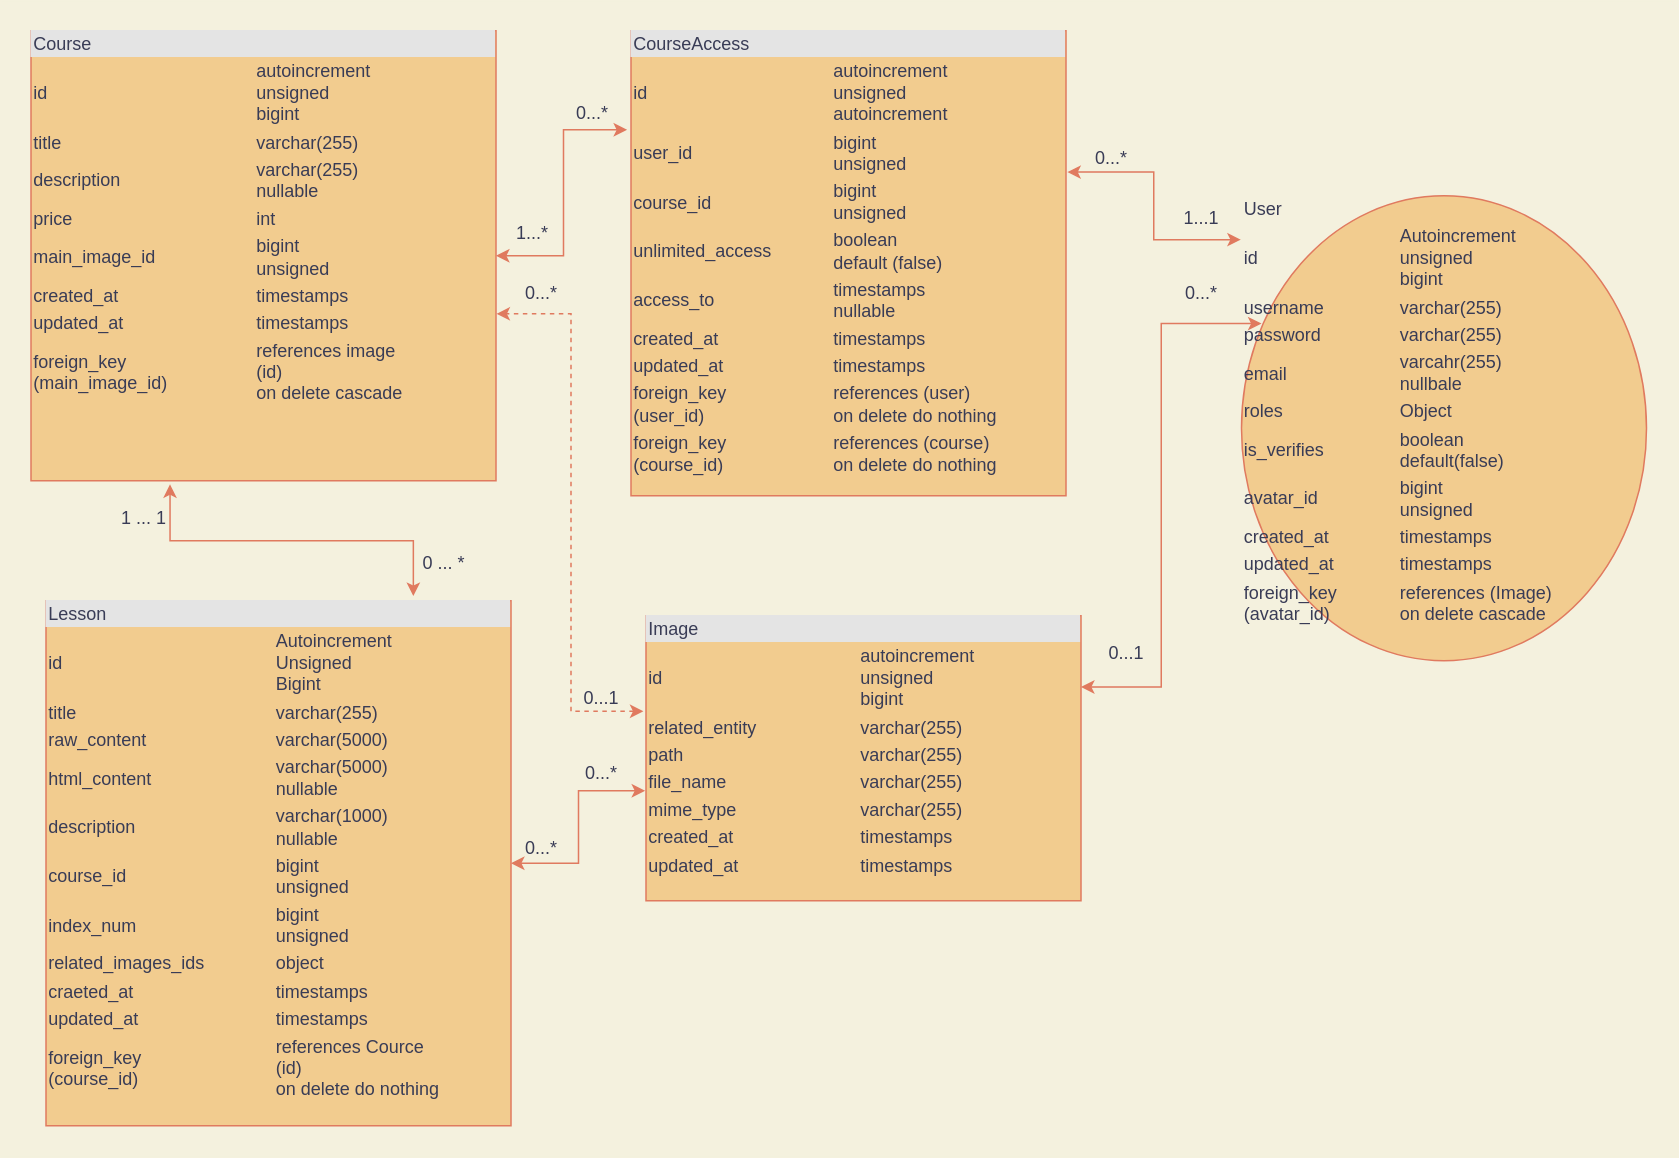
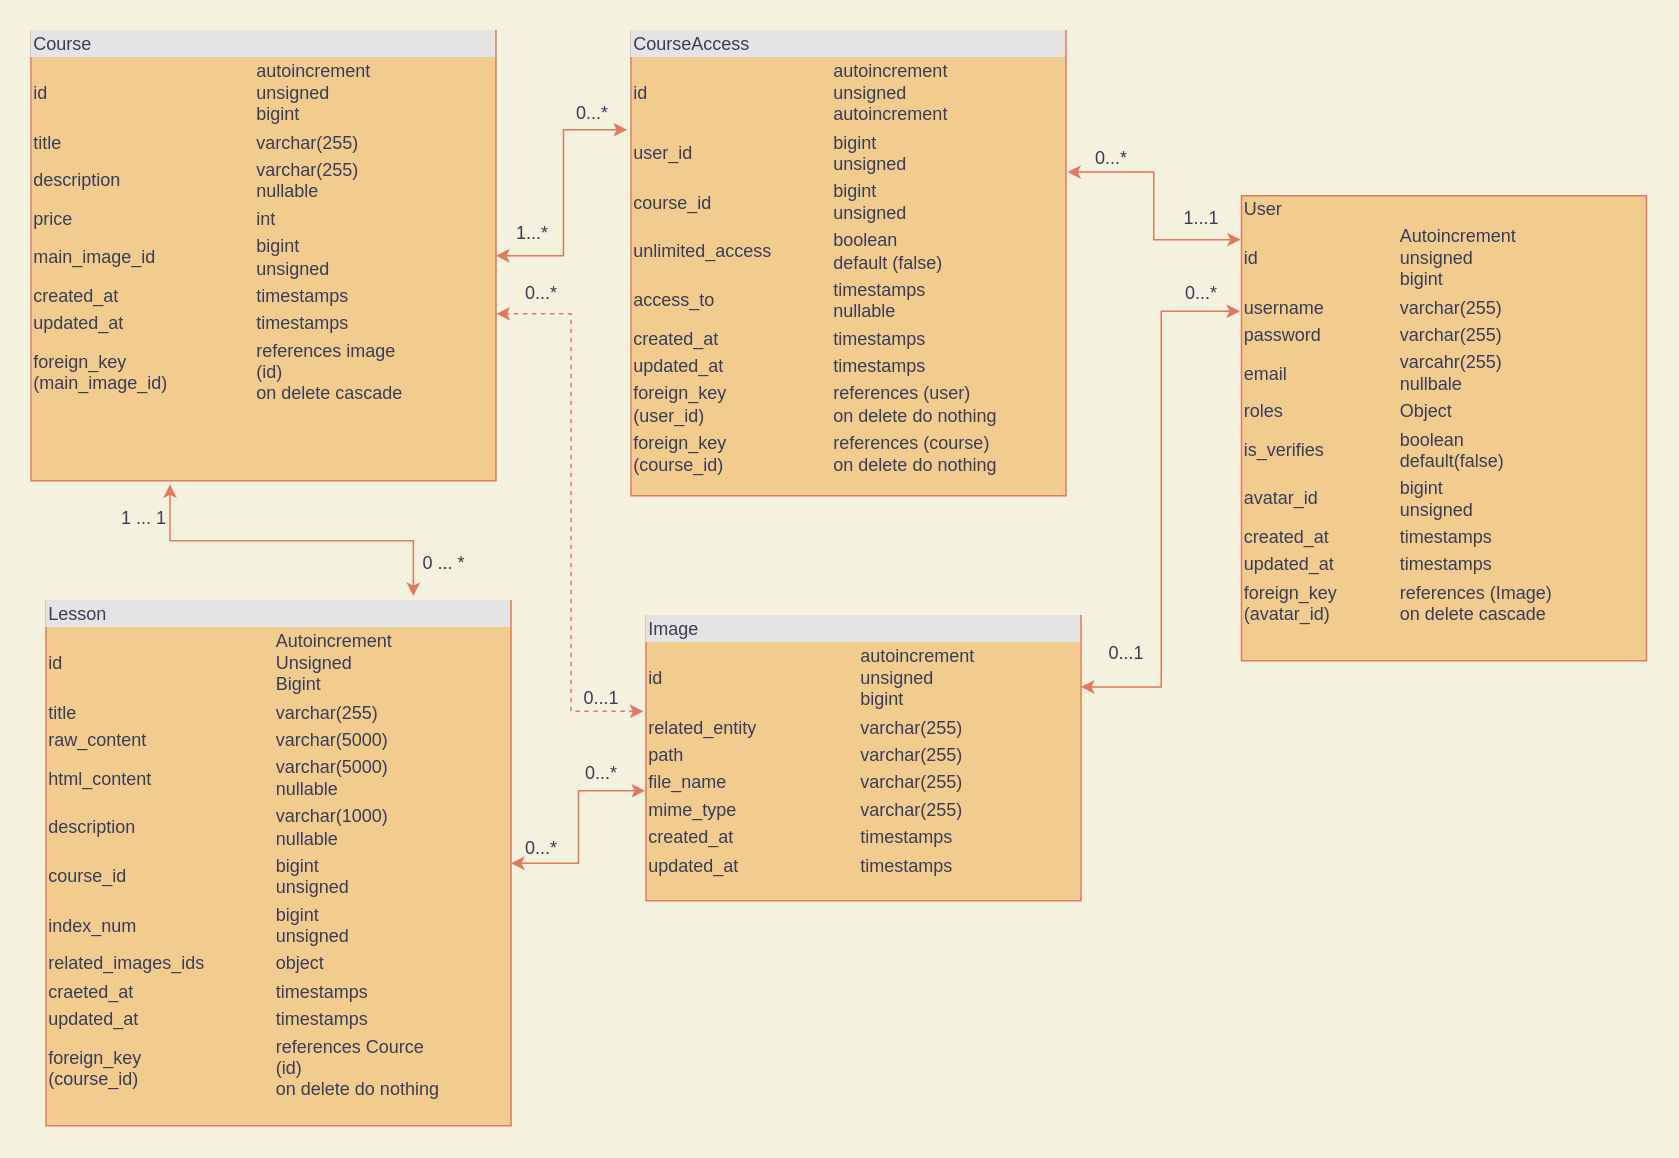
node "User id Autoincrement unsigned bigint username varchar(255) password varchar(255) email varcahr(255) nullbale roles Object is_verifies boolean default(false) avatar_id bigint unsigned created_at timestamps updated_at timestamps foreign_key (avatar_id) references (Image) on delete cascade": shape ellipse -> rectangle
